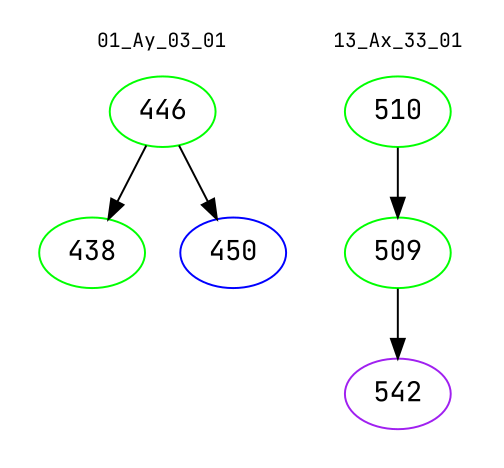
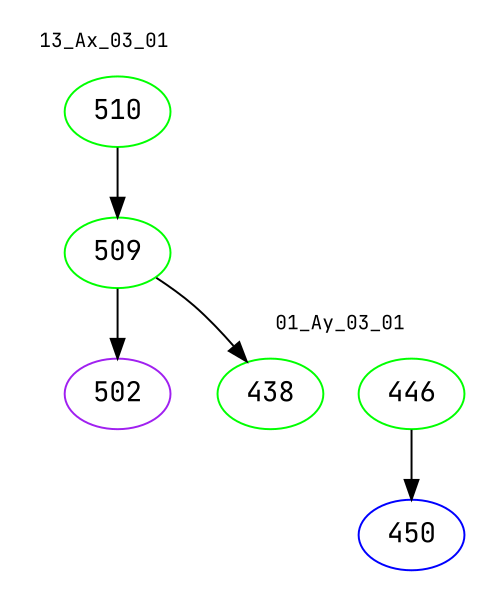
cluster "13_Ax_33_01": label "13_Ax_33_01" -> "13_Ax_03_01"
edge "446" -> "438": now "509" -> "438"
node "542": label "542" -> "502"
